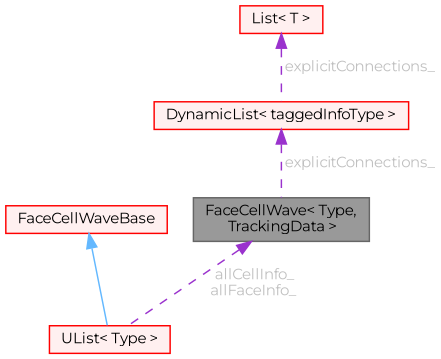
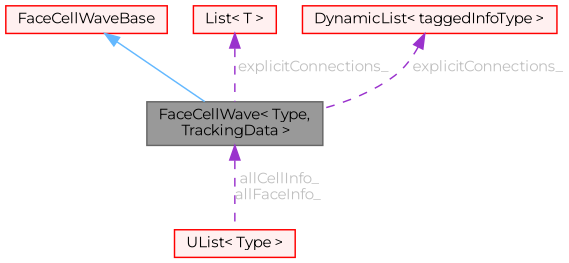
edge "DynamicList< taggedInfoType >" -> "List< T >": now "FaceCellWave< Type, TrackingData >" -> "List< T >"
edge "UList< Type >" -> "FaceCellWaveBase": now "FaceCellWave< Type, TrackingData >" -> "FaceCellWaveBase"
